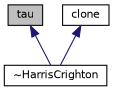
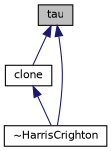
edge "clone" -> "tau": added
